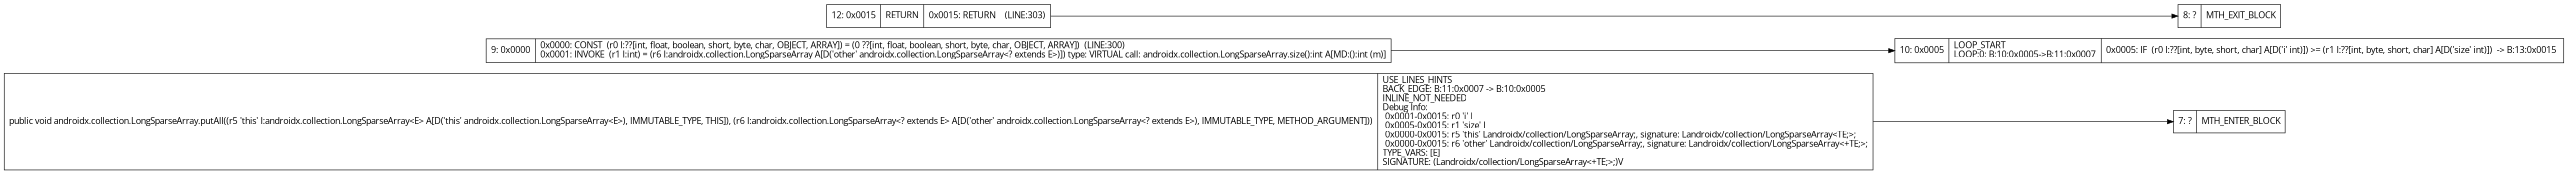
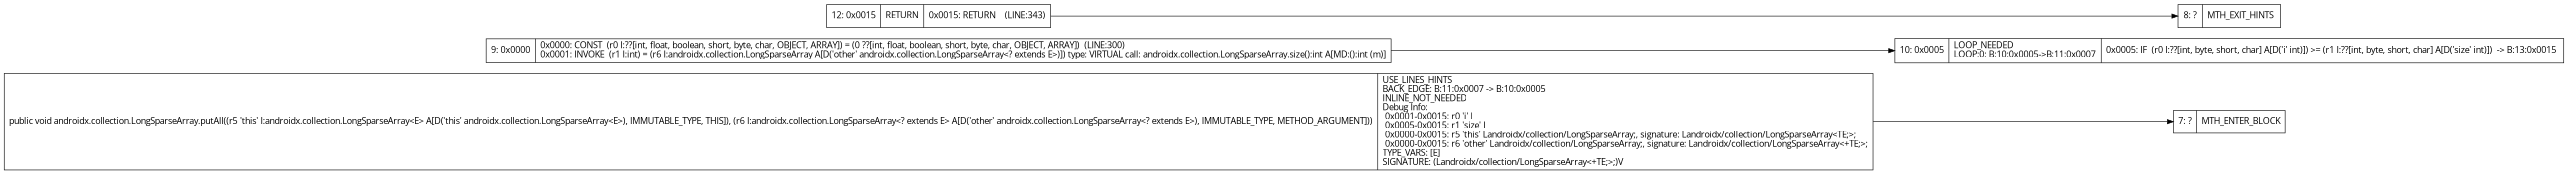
node "12: 0x0015": text "0x0015: RETURN    (LINE:303)" -> "0x0015: RETURN    (LINE:343)"
node "8: ?": text "MTH_EXIT_BLOCK" -> "MTH_EXIT_HINTS"
node "10: 0x0005": text "LOOP_START" -> "LOOP_NEEDED"
